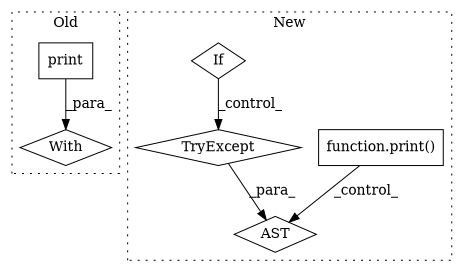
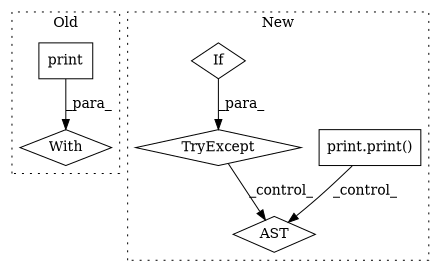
edge "If" -> "TryExcept": label "_control_" -> "_para_"
node "function.print()": label "function.print()" -> "print.print()"
edge "TryExcept" -> "AST": label "_para_" -> "_control_"
